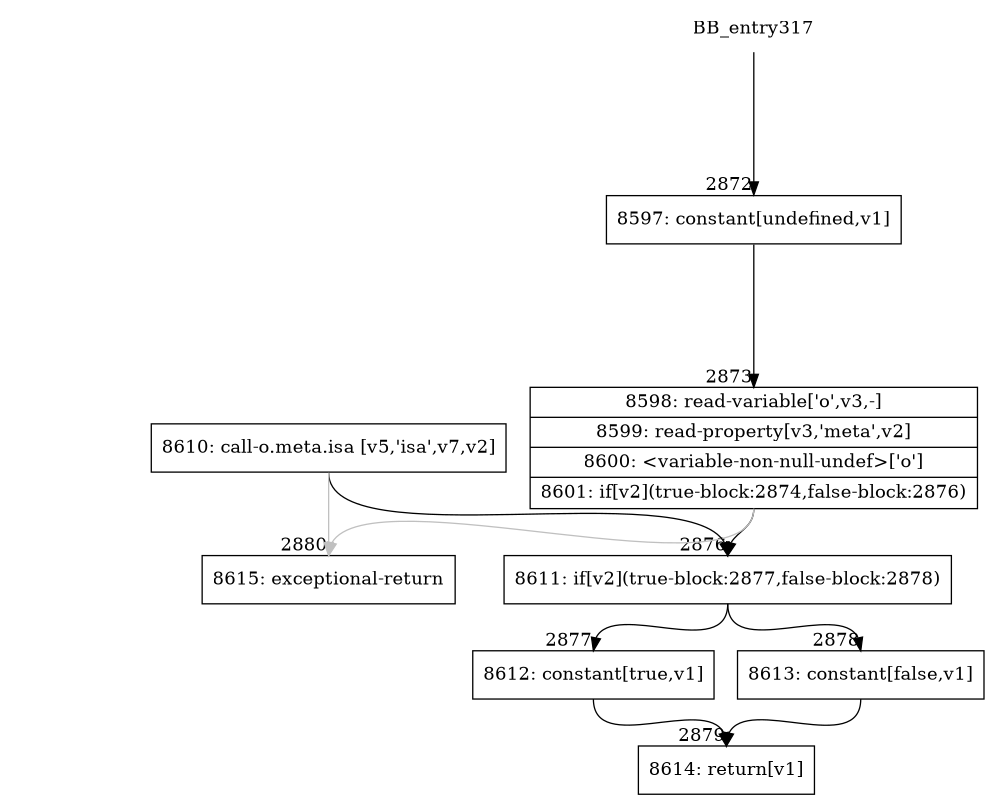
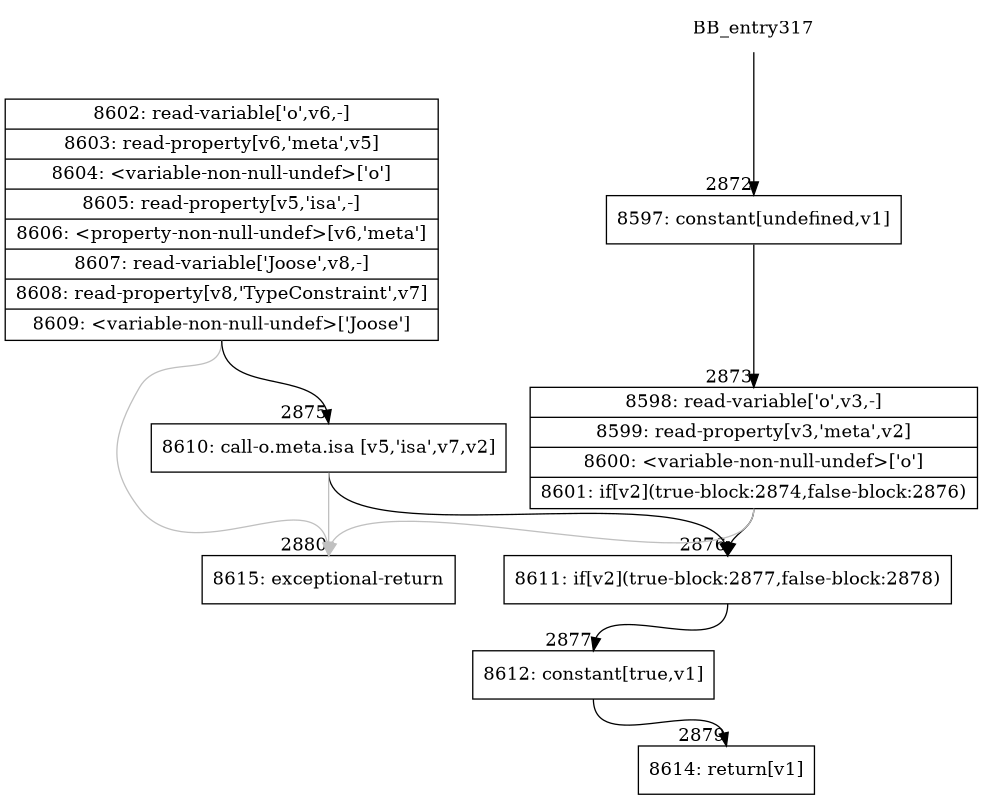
node "8602: read-variable['o',v6,-]": added
node "8613: constant[false,v1]": removed
